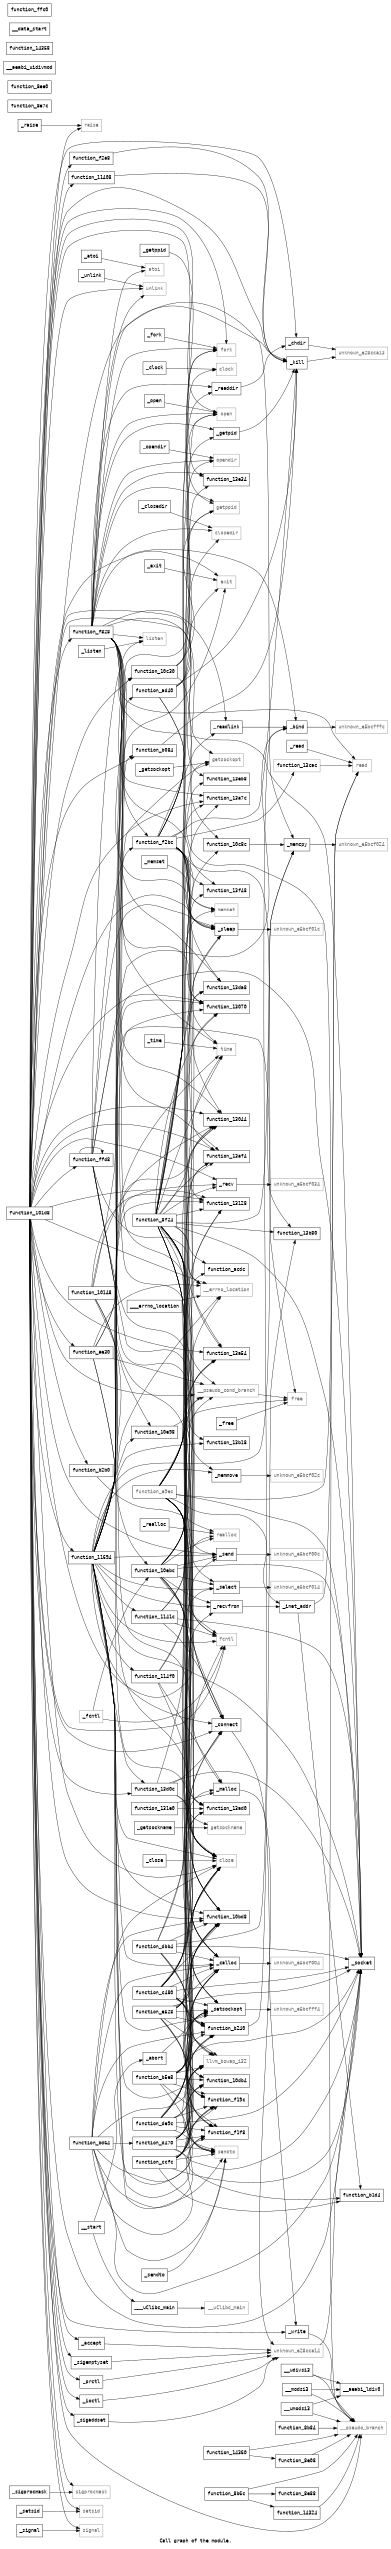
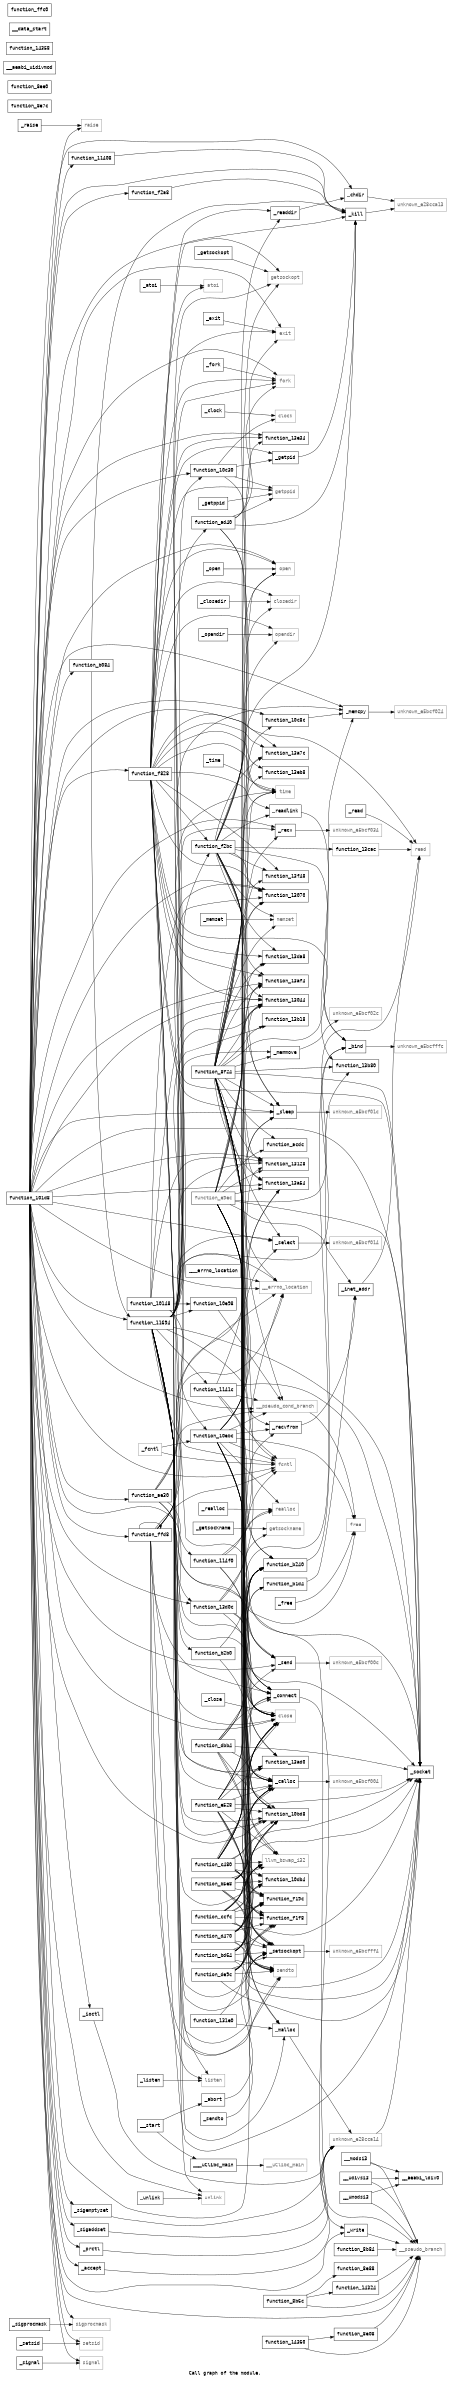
edge "function_11694" -> "function_b084": reversed
edge "function_b2b0" -> "_calloc": added
edge "_inet_addr" -> "function_b1d4": reversed
edge "function_bd64" -> "function_d470": now "function_bd64" -> "_setsockopt"
